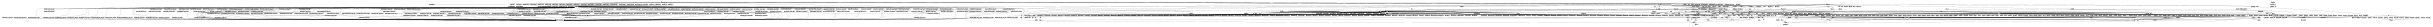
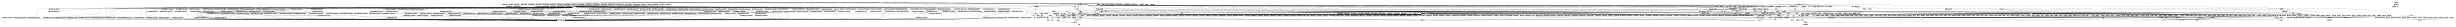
node "iptables-module-xt-iprange": added
